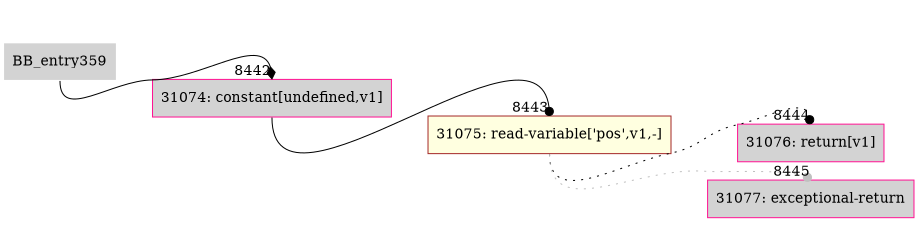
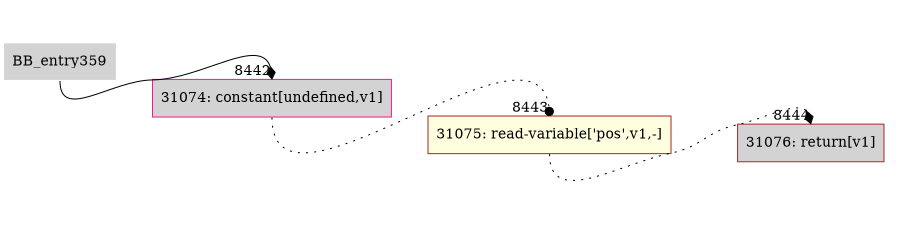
edge "31074: constant[undefined,v1]" -> "31075: read-variable['pos',v1,-]": style solid -> dotted
node "31076: return[v1]": color deeppink -> brown
edge "31075: read-variable['pos',v1,-]" -> "31076: return[v1]": arrowhead dot -> diamond
node "31077: exceptional-return": removed
